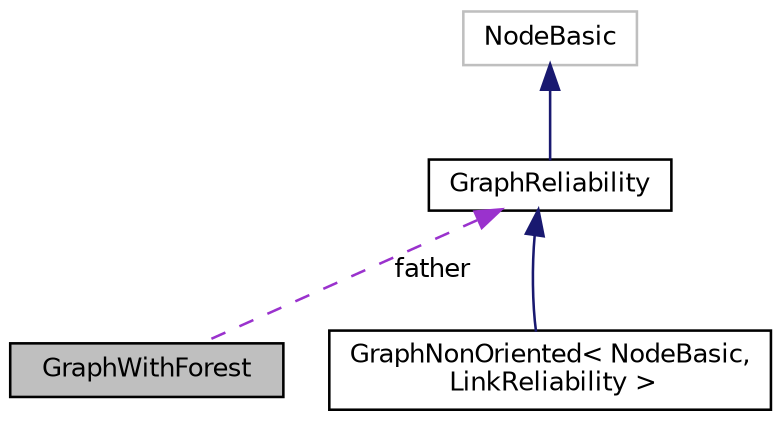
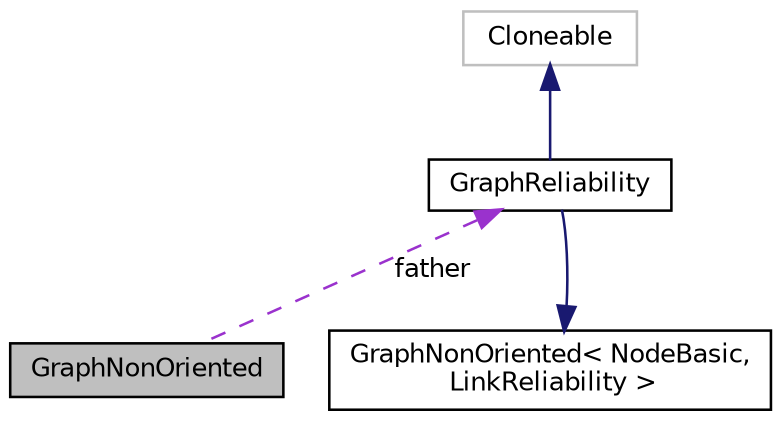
node "NodeBasic": label "NodeBasic" -> "Cloneable"
edge "GraphNonOriented< NodeBasic, LinkReliability >" -> "GraphReliability": reversed
node "GraphWithForest": label "GraphWithForest" -> "GraphNonOriented"
